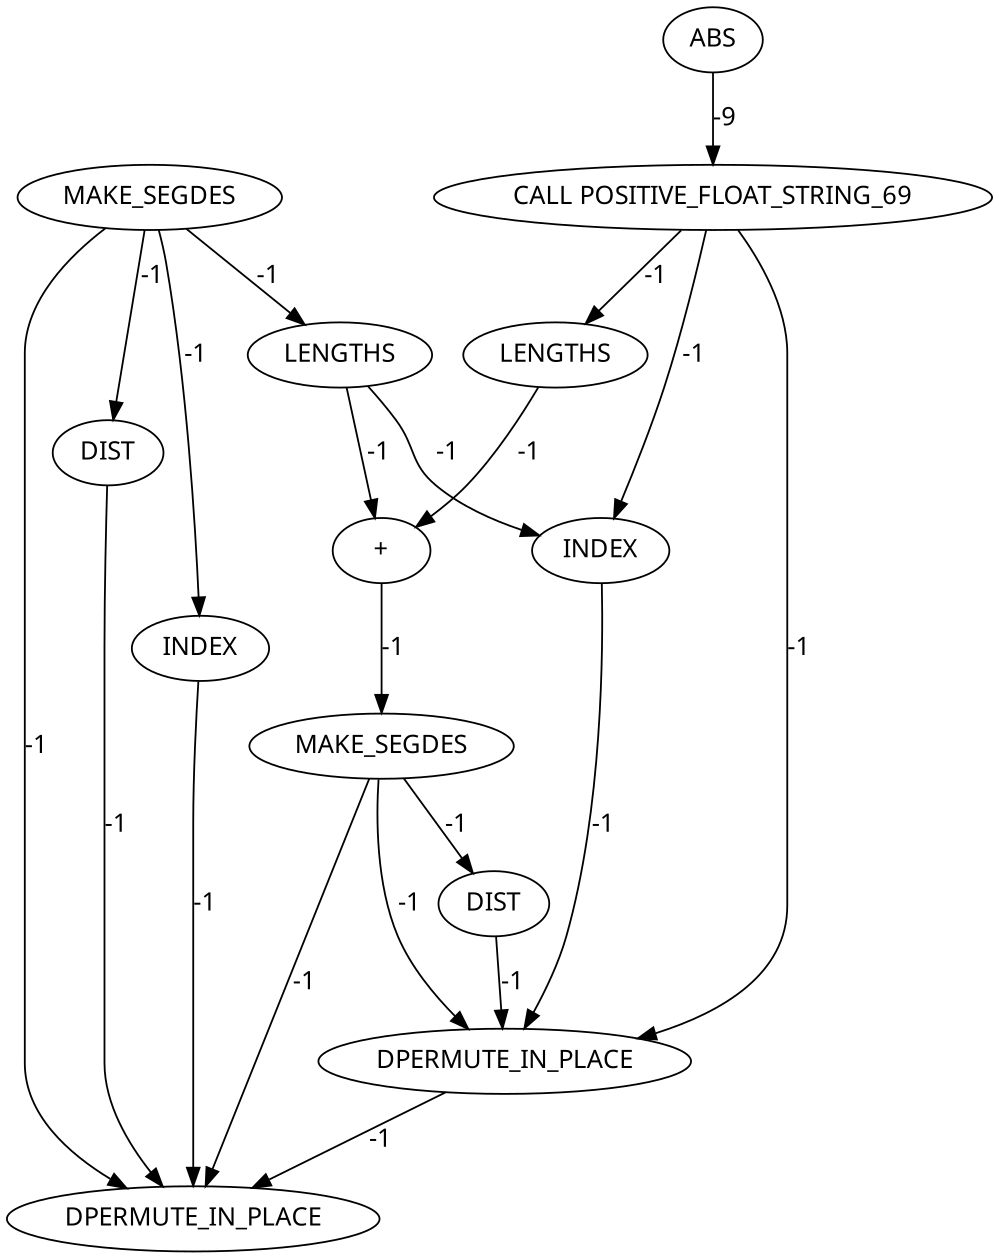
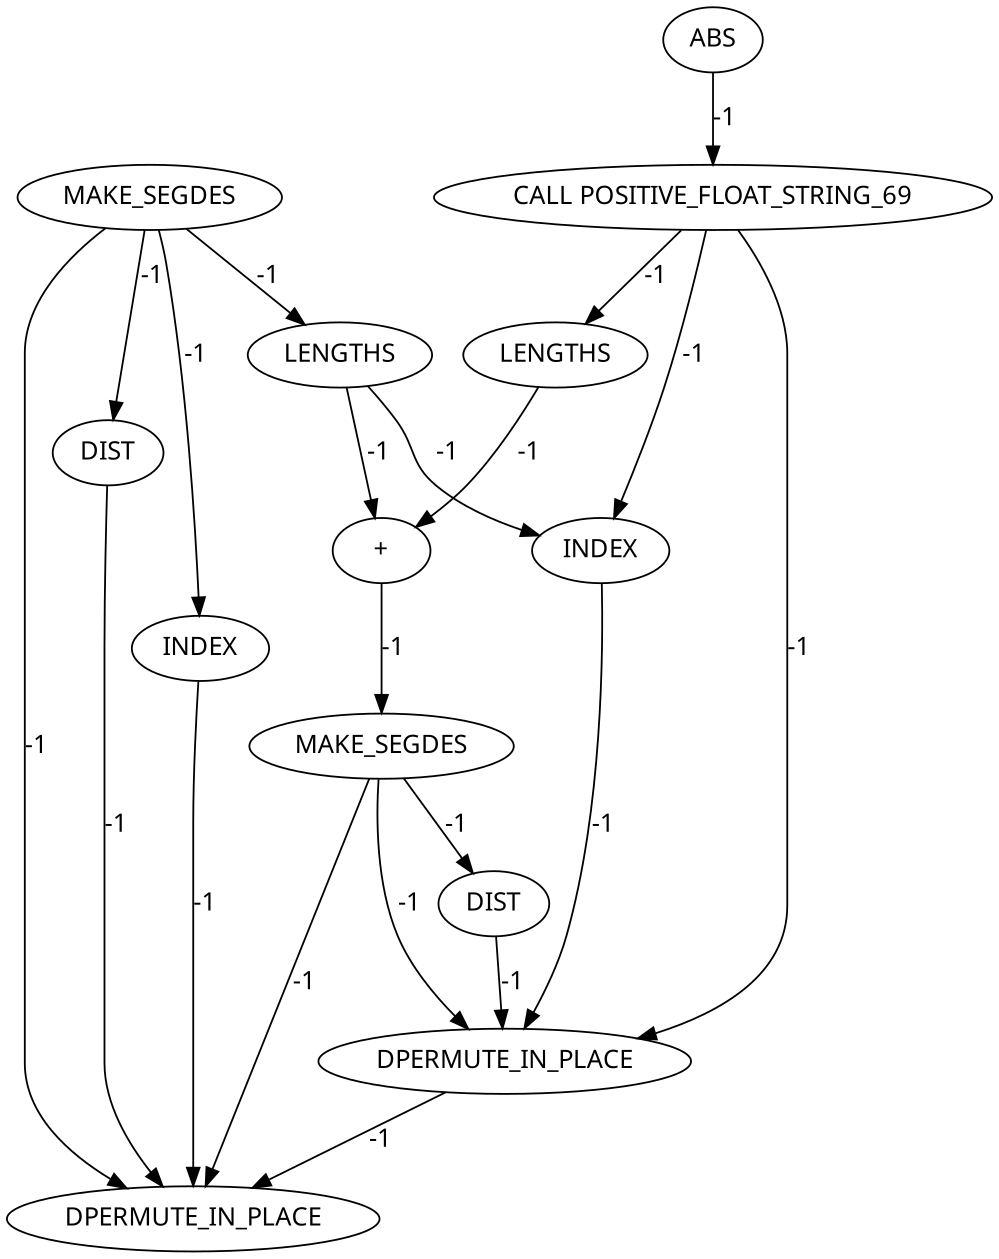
edge "ABS" -> "CALL POSITIVE_FLOAT_STRING_69": label "-9" -> "-1"
